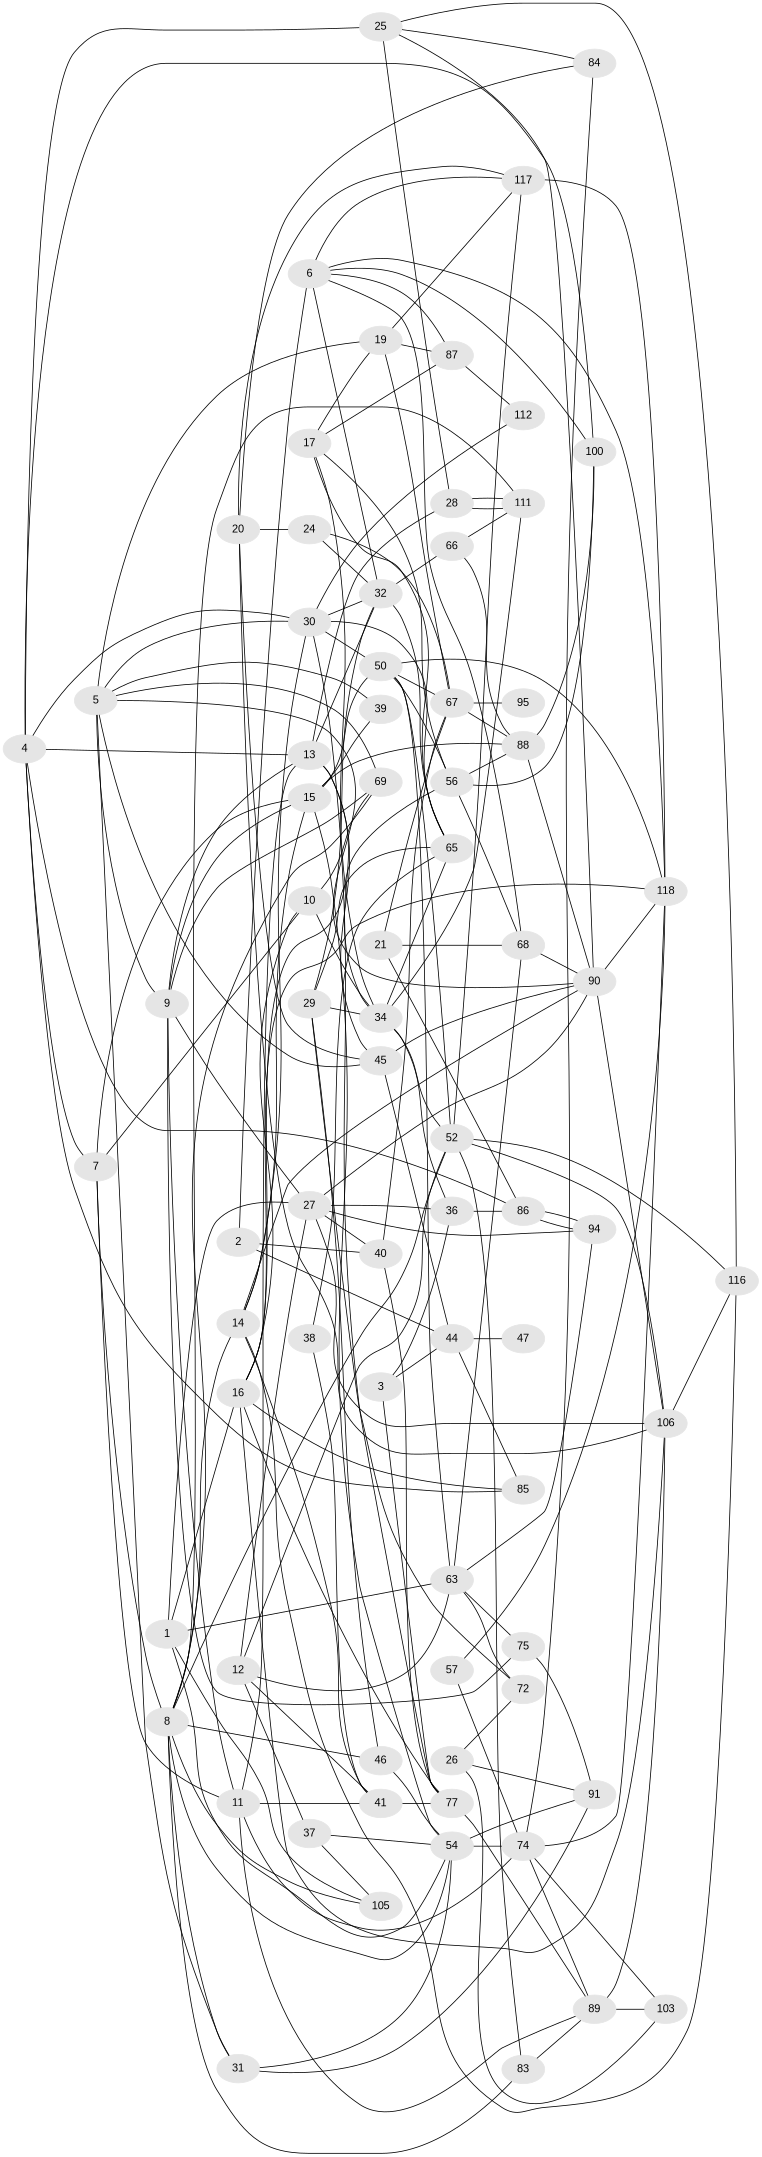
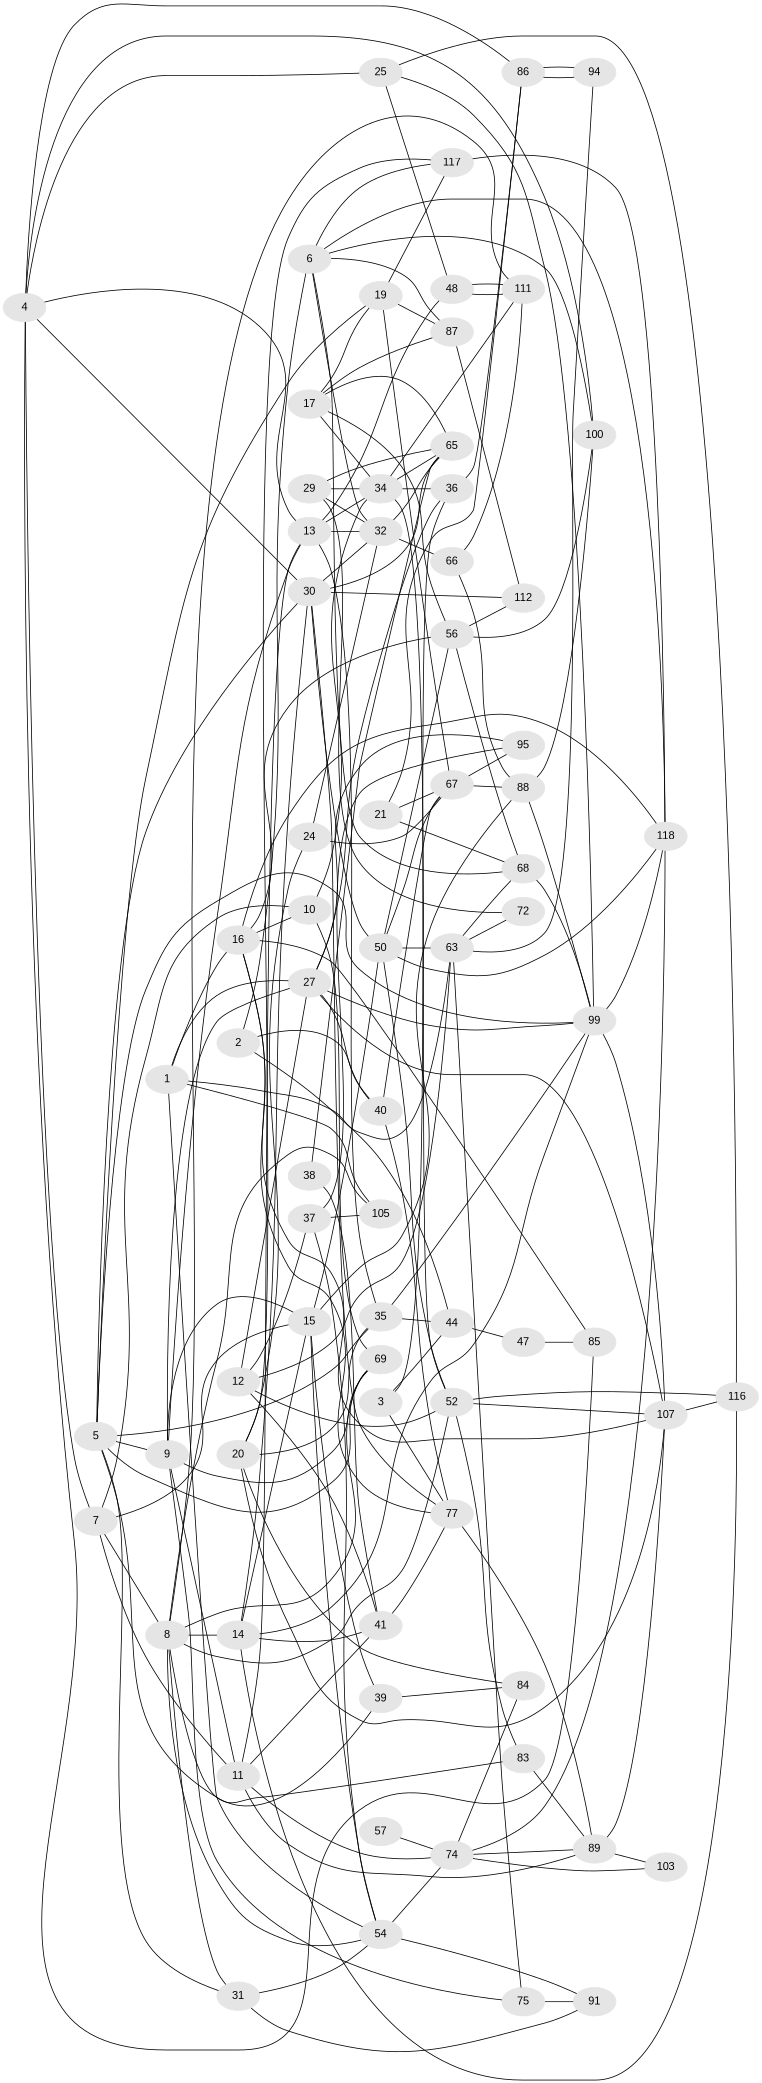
edge "25" -- "84": now "39" -- "84"
node "28": label "28" -> "48"
edge "117" -- "52": removed
edge "88" -- "56": now "112" -- "56"
edge "95" -- "37": added
node "90": label "90" -> "99"
node "45": label "45" -> "35"
edge "27" -- "94": now "27" -- "95"
edge "118" -- "57": removed
edge "44" -- "85": now "47" -- "85"
node "106": label "106" -> "107"
node "46": removed
node "26": removed
